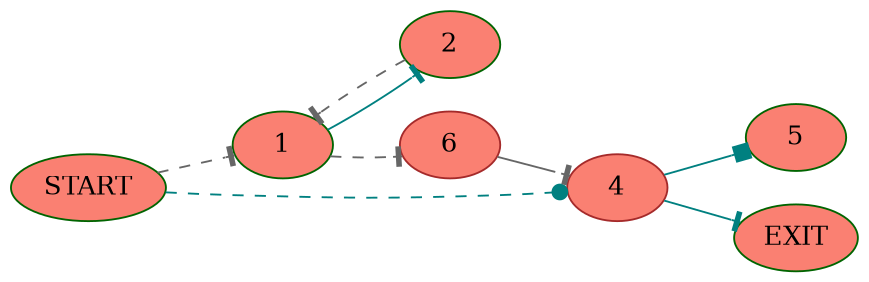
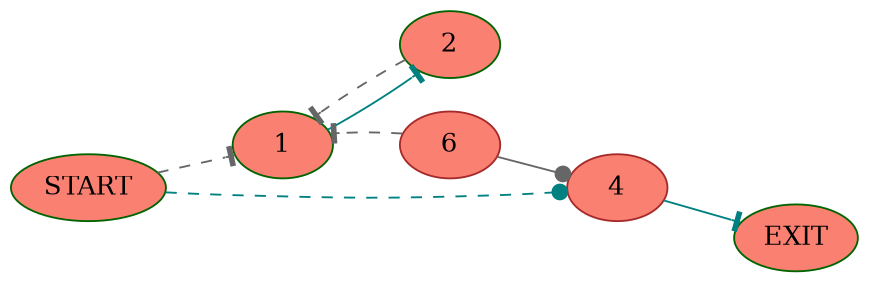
node "5": removed
edge "1" -> "6": reversed
edge "6" -> "4": arrowhead tee -> dot
